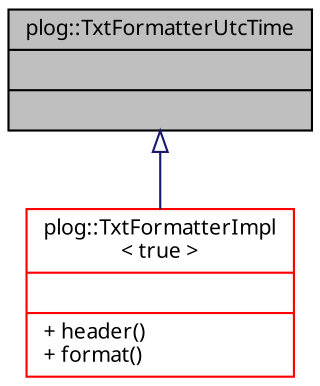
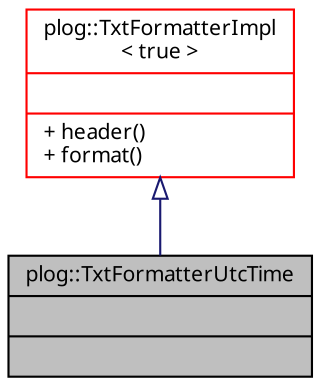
edge "plog::TxtFormatterImpl" -> "plog::TxtFormatterUtcTime": reversed
